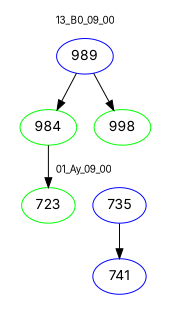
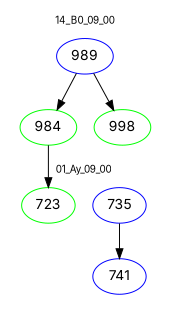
cluster "13_B0_09_00": label "13_B0_09_00" -> "14_B0_09_00"
